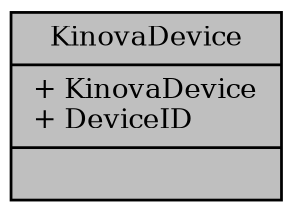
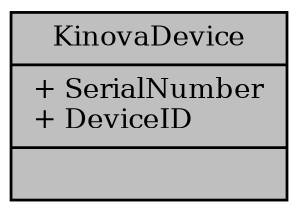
node "KinovaDevice": text "+ KinovaDevice" -> "+ SerialNumber"
